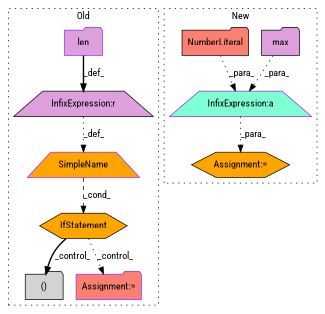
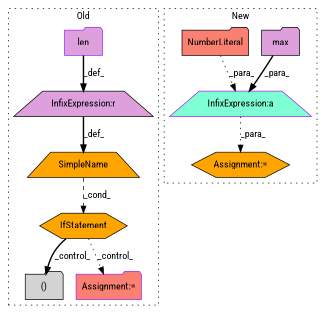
edge "max" -> "InfixExpression:a": style dotted -> bold
edge "InfixExpression:r" -> "SimpleName": style dotted -> bold
node "SimpleName": color purple -> black
